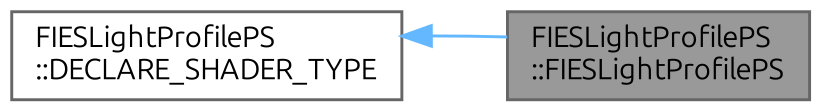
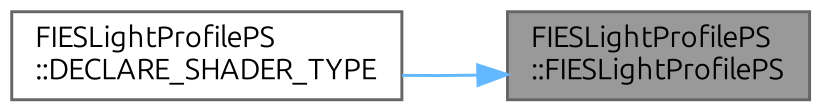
edge "FIESLightProfilePS ::FIESLightProfilePS" -> "FIESLightProfilePS ::DECLARE_SHADER_TYPE": reversed
